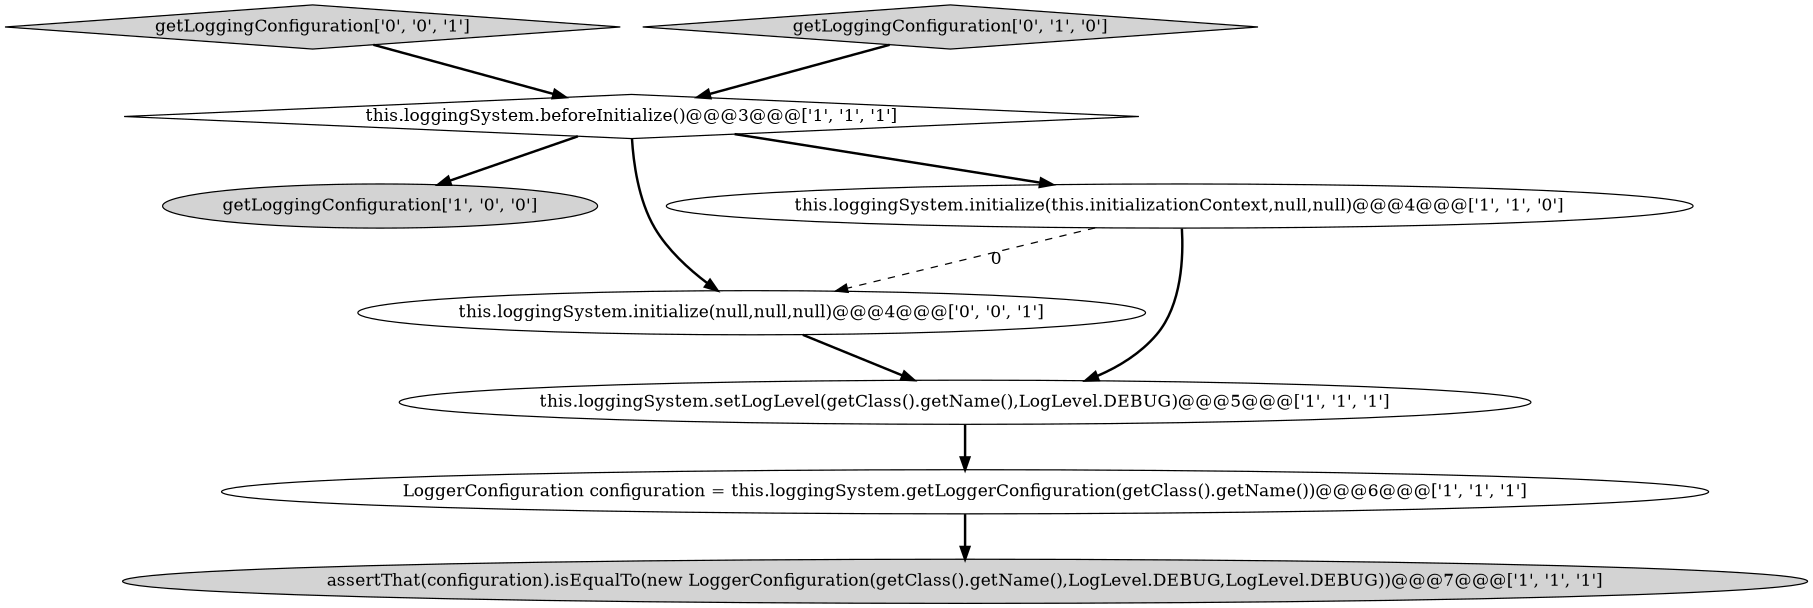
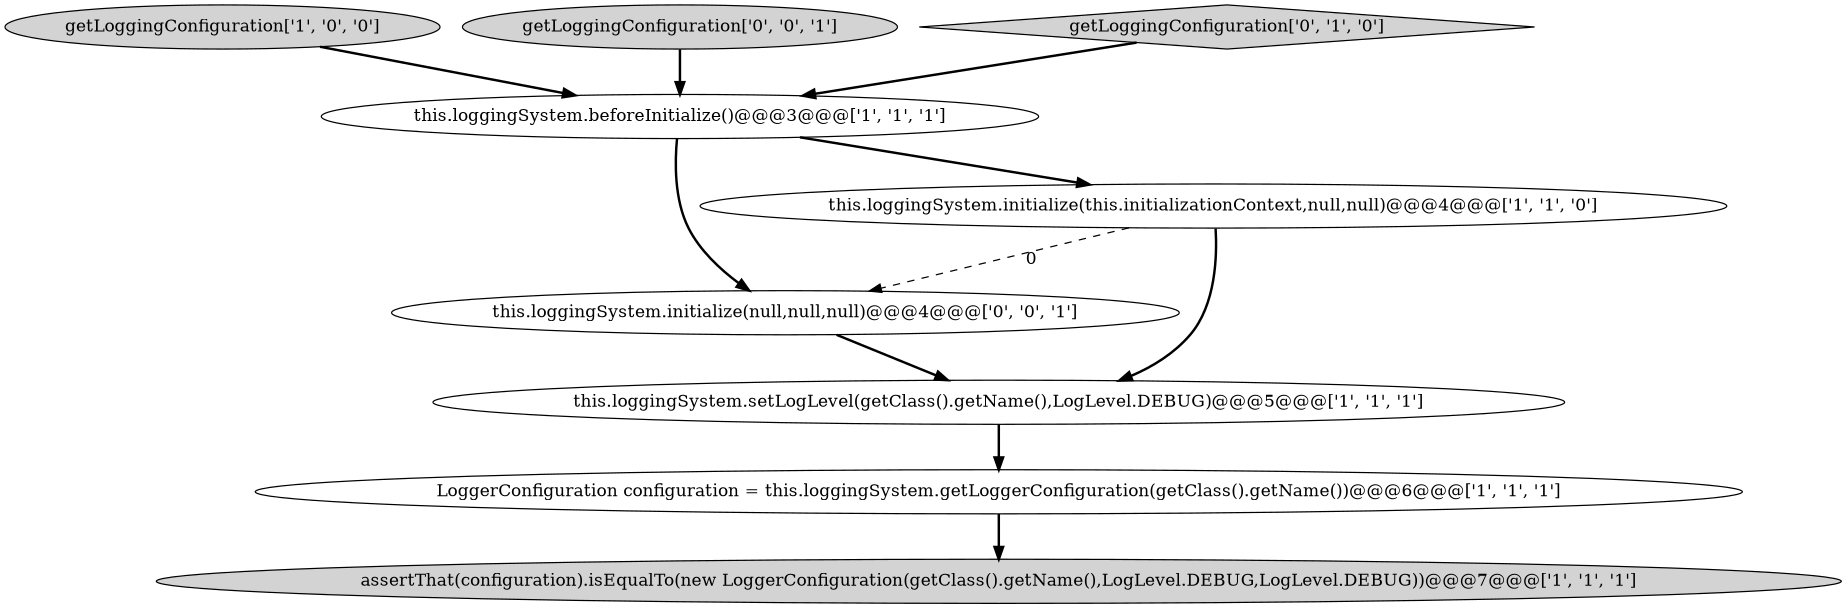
node "getLoggingConfiguration['0', '0', '1']": shape diamond -> ellipse
node "this.loggingSystem.beforeInitialize()@@@3@@@['1', '1', '1']": shape diamond -> ellipse
edge "this.loggingSystem.beforeInitialize()@@@3@@@['1', '1', '1']" -> "getLoggingConfiguration['1', '0', '0']": reversed
